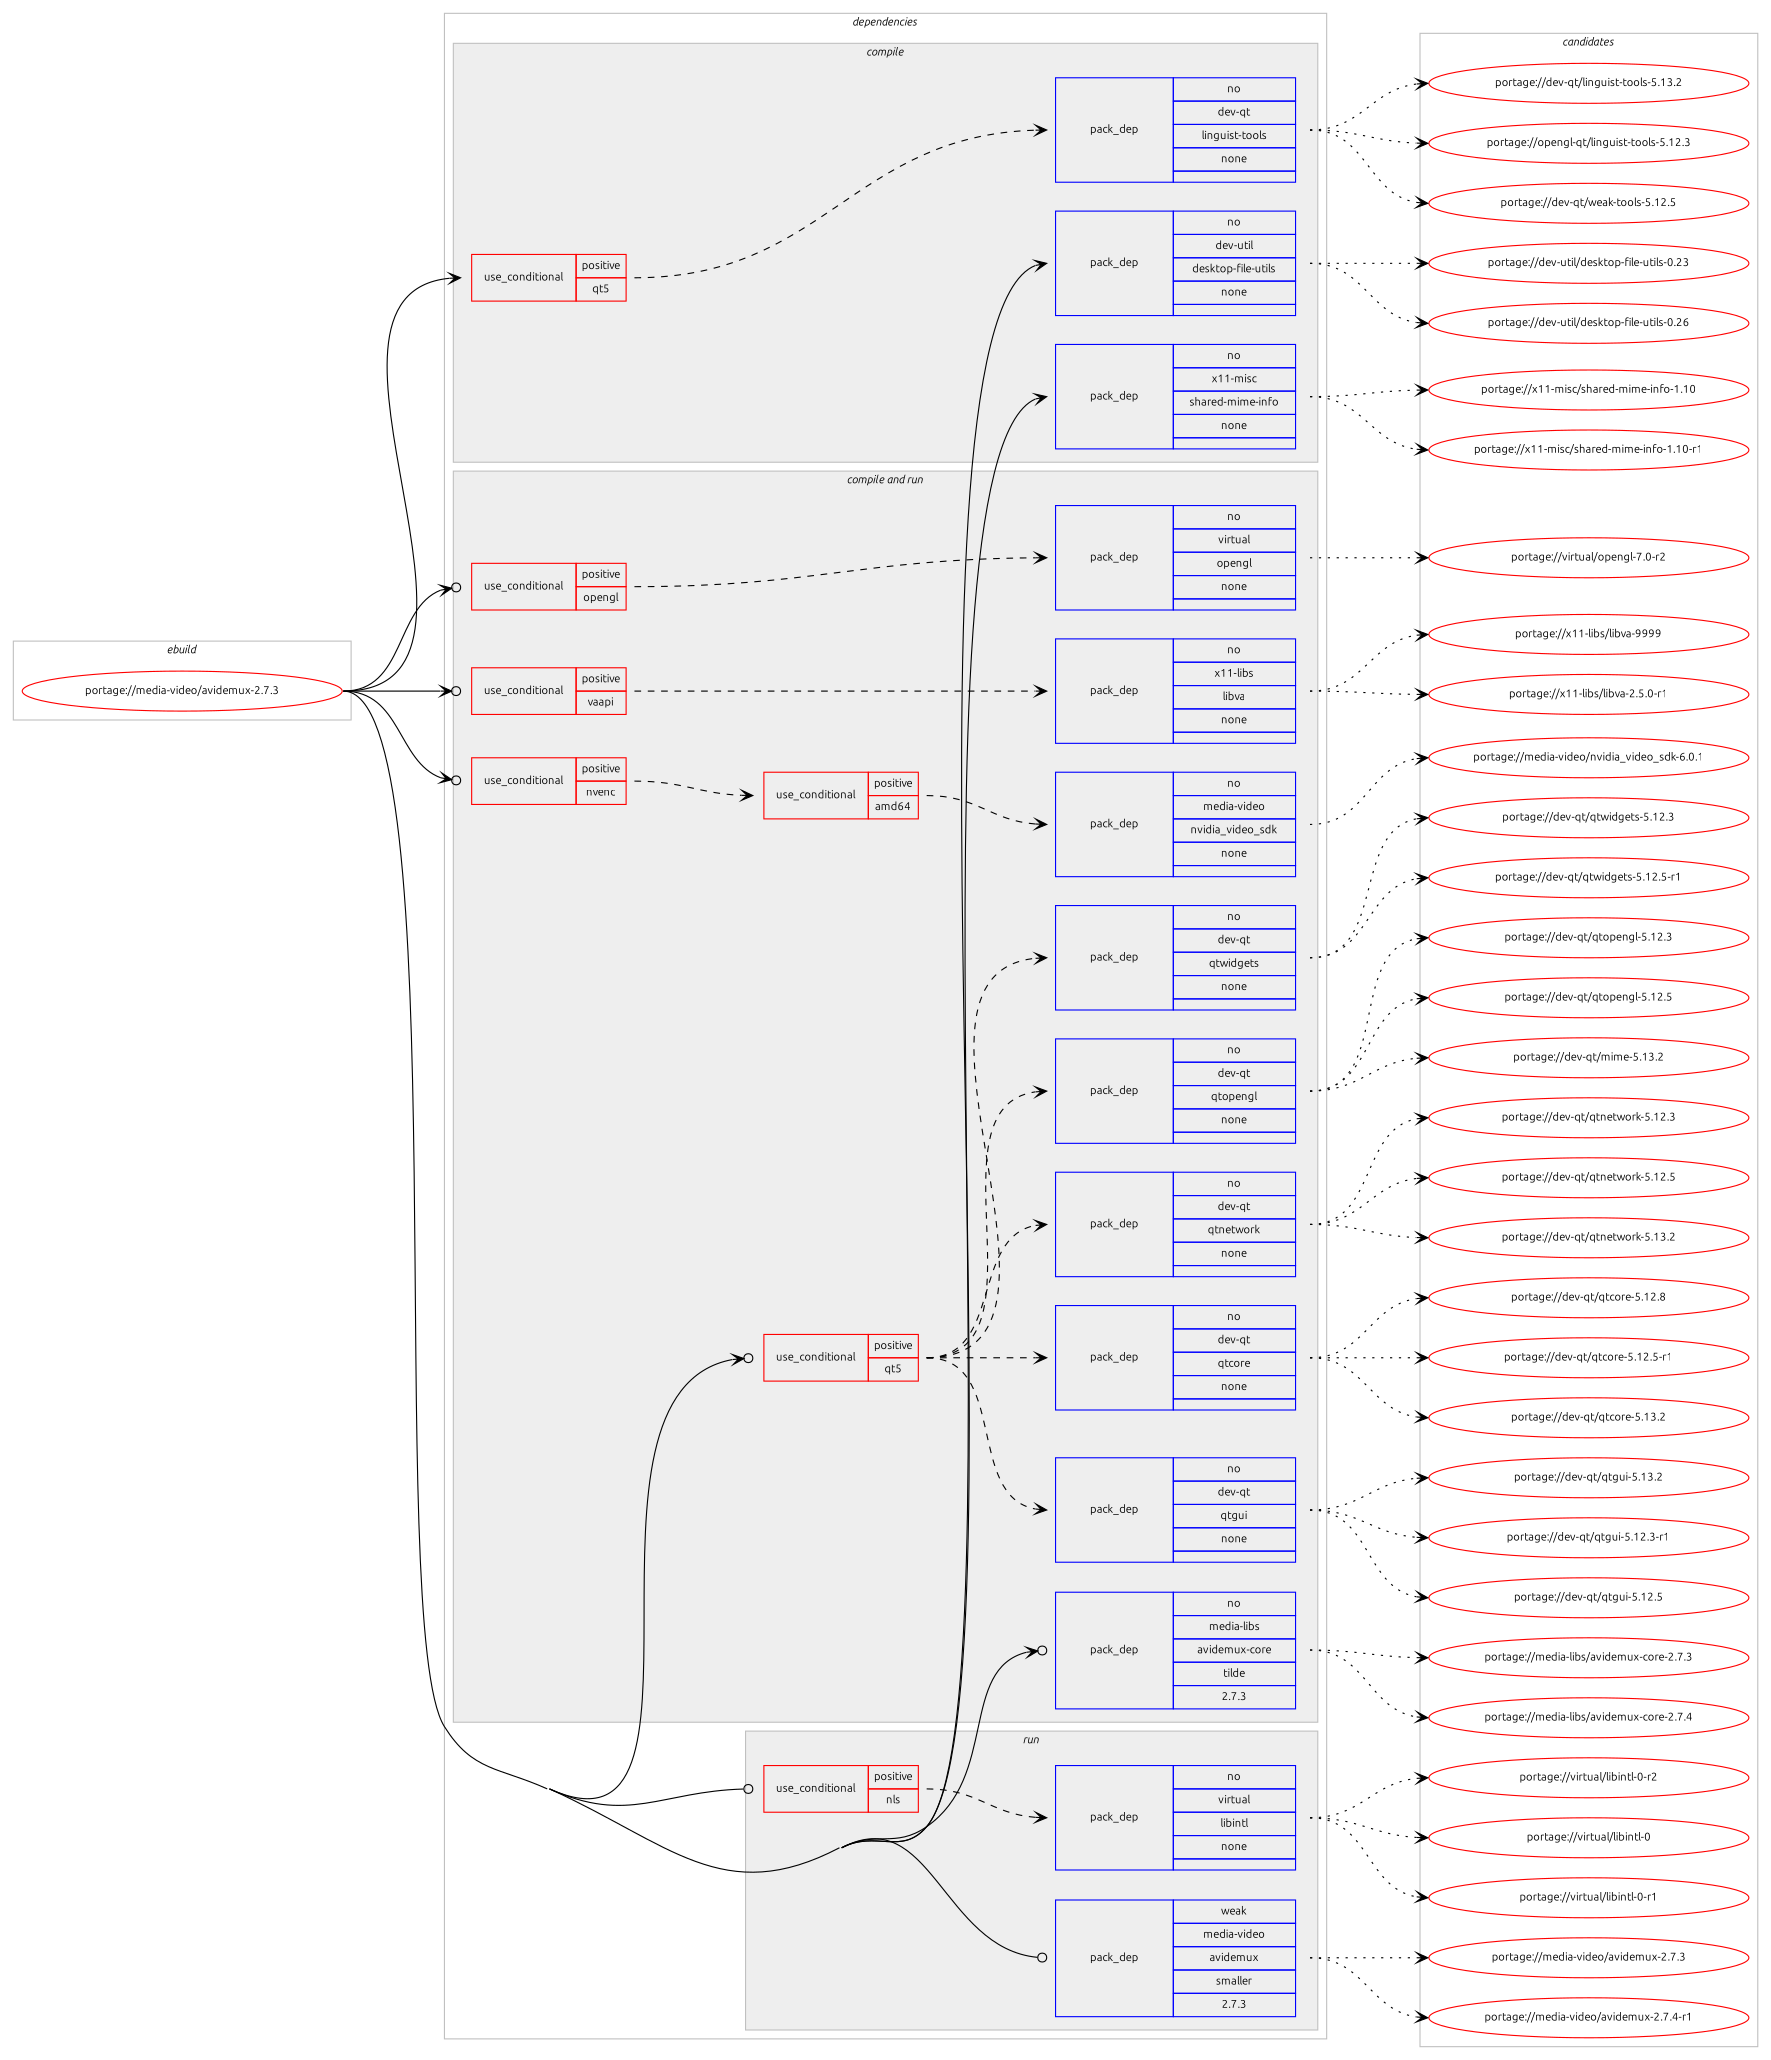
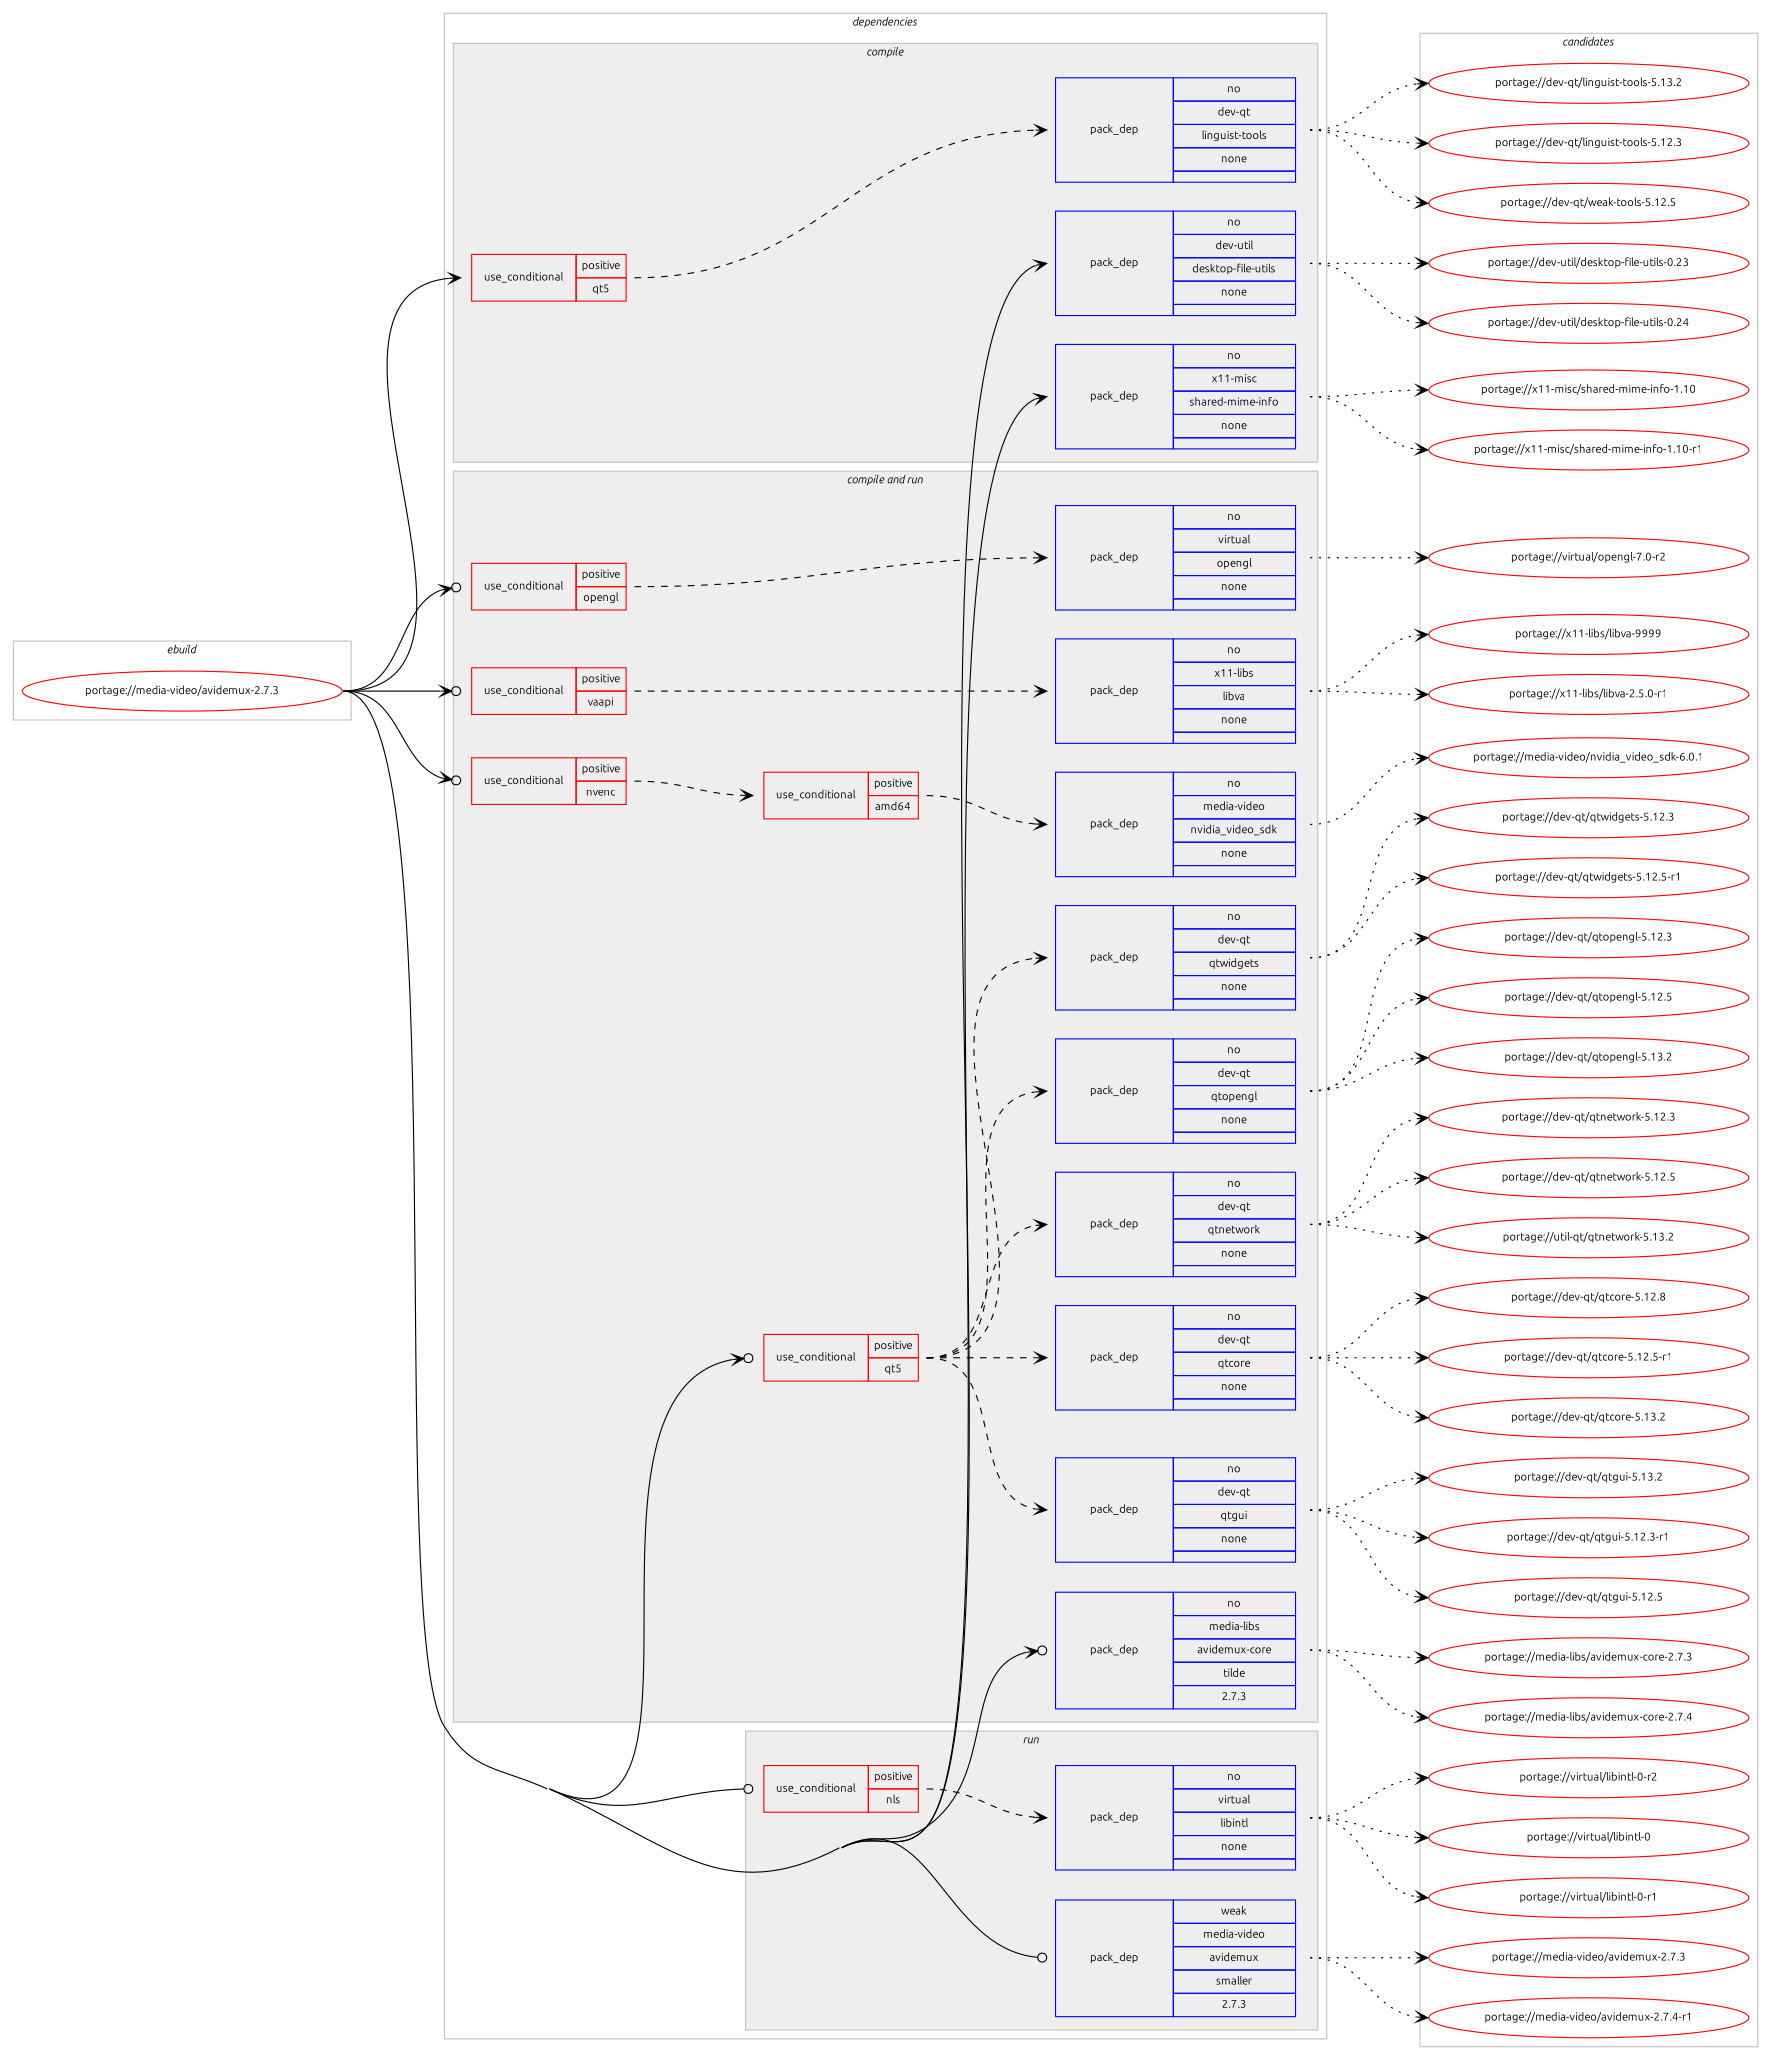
node "portage://opengl-qt/linguist-tools-5.12.3": label "portage://opengl-qt/linguist-tools-5.12.3" -> "portage://dev-qt/linguist-tools-5.12.3"
node "portage://dev-util/desktop-file-utils-0.26": label "portage://dev-util/desktop-file-utils-0.26" -> "portage://dev-util/desktop-file-utils-0.24"
node "portage://dev-qt/mime-5.13.2": label "portage://dev-qt/mime-5.13.2" -> "portage://dev-qt/qtopengl-5.13.2"
node "portage://dev-qt/qtnetwork-5.13.2": label "portage://dev-qt/qtnetwork-5.13.2" -> "portage://util-qt/qtnetwork-5.13.2"
